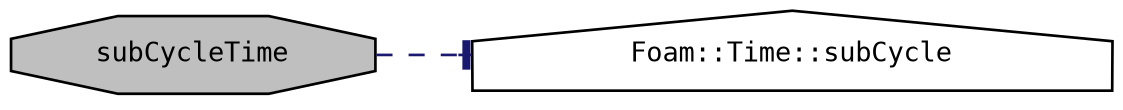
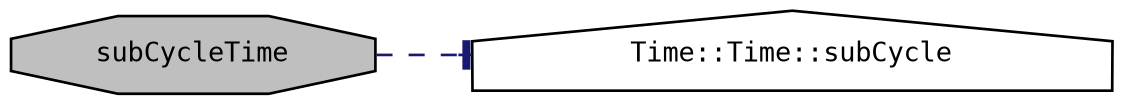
node "Foam::Time::subCycle": label "Foam::Time::subCycle" -> "Time::Time::subCycle"
